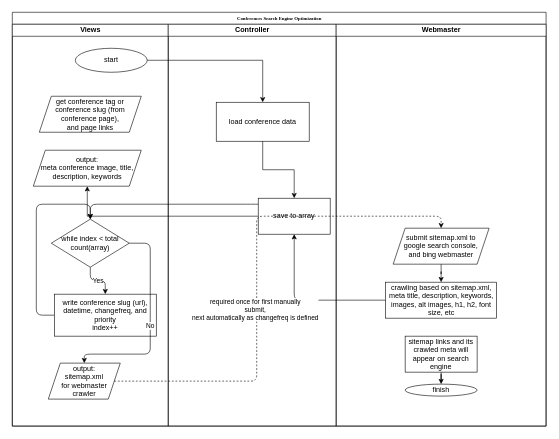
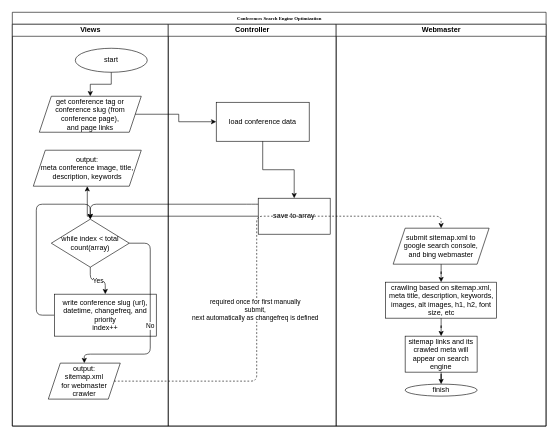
edge "start" -> "load conference data": now "start" -> "get conference tag or conference slug (from conference page), and page links"
edge "get conference tag or conference slug (from conference page), and page links" -> "load conference data": added
edge "crawling based on sitemap.xml, meta title, description, keywords, images, alt images, h1, h2, font size, etc" -> "save to array": now "crawling based on sitemap.xml, meta title, description, keywords, images, alt images, h1, h2, font size, etc" -> "sitemap links and its crawled meta will appear on search engine"
